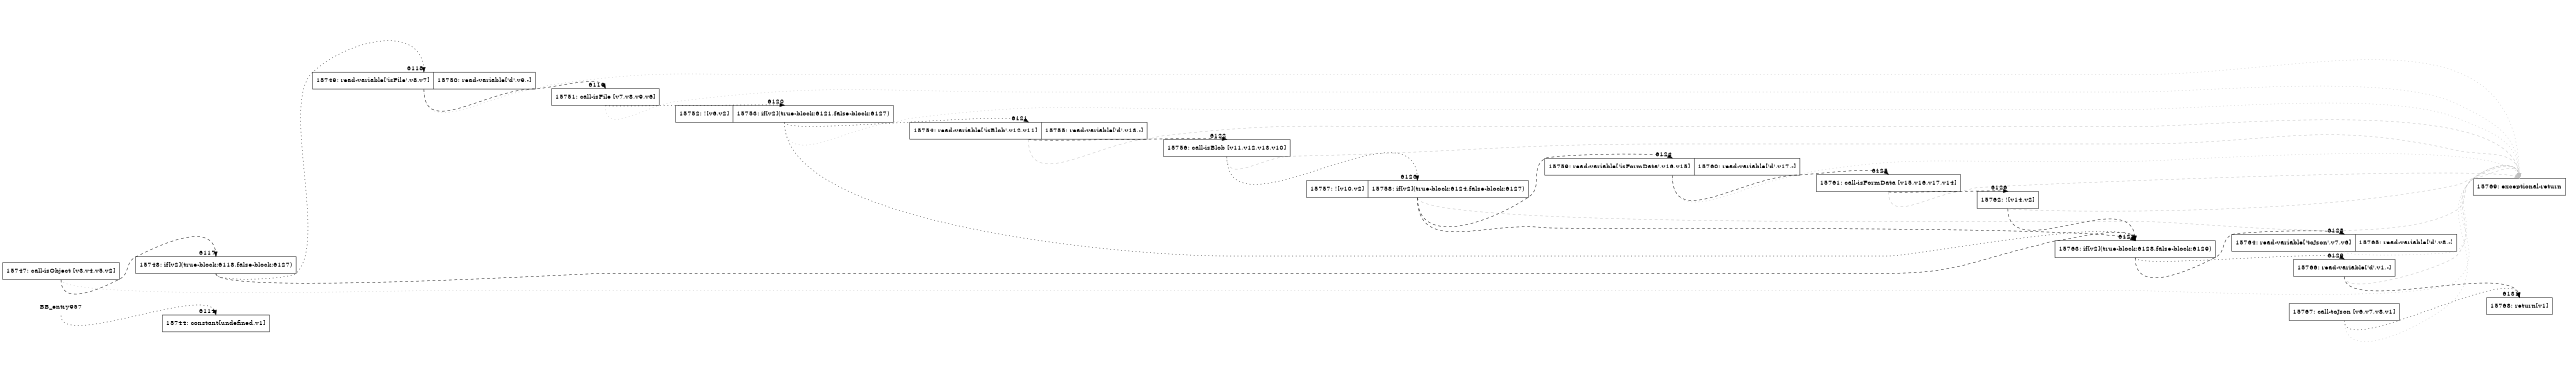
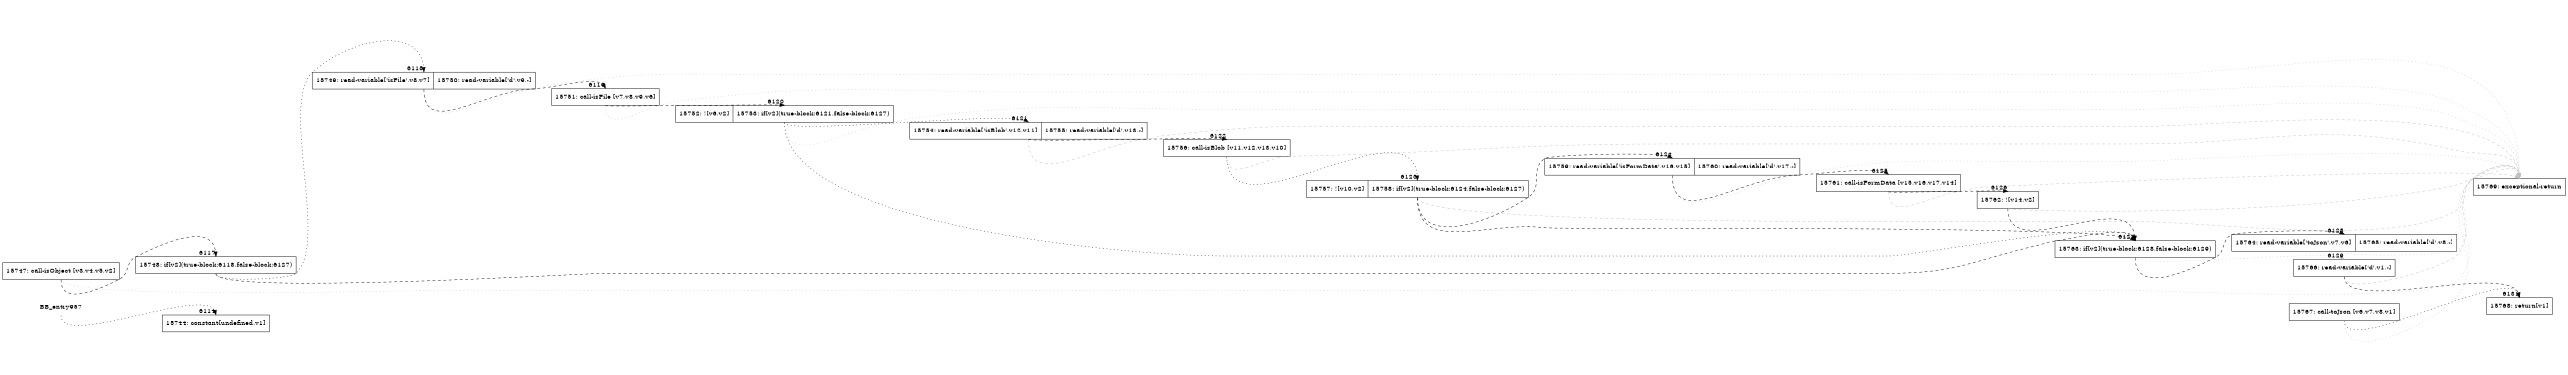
edge "15751: call-isFile [v7,v8,v9,v6]" -> "15752: ![v6,v2]": style dotted -> dashed
edge "15763: if[v2](true-block:6128,false-block:6129)" -> "15766: read-variable['d',v1,-]": color black -> gray
